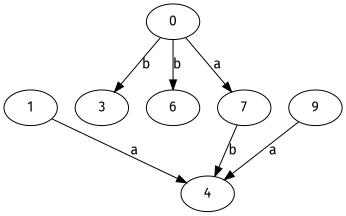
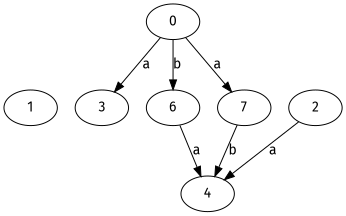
edge "0" -> "3": label "b" -> "a"
node "9": label "9" -> "2"
edge "1" -> "4": now "6" -> "4"
